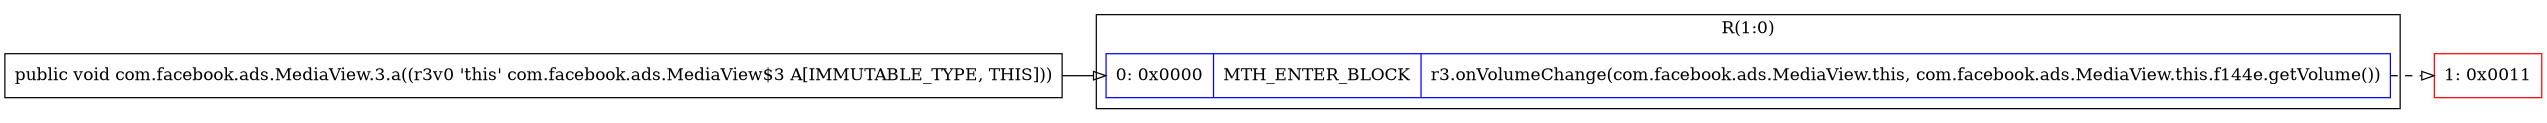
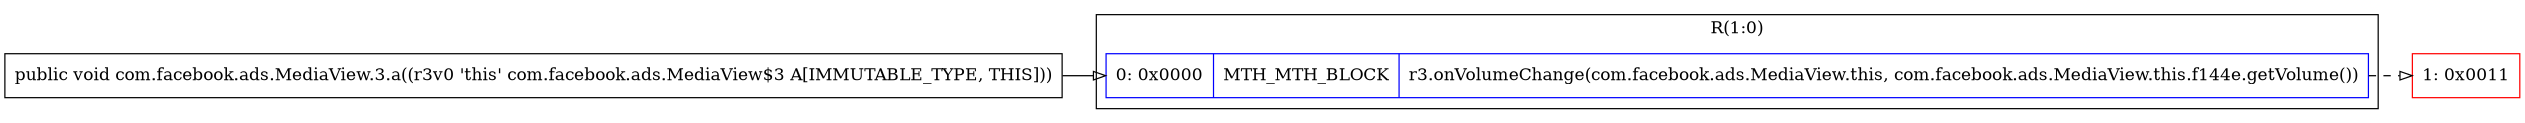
node "0: 0x0000": text "MTH_ENTER_BLOCK" -> "MTH_MTH_BLOCK"
